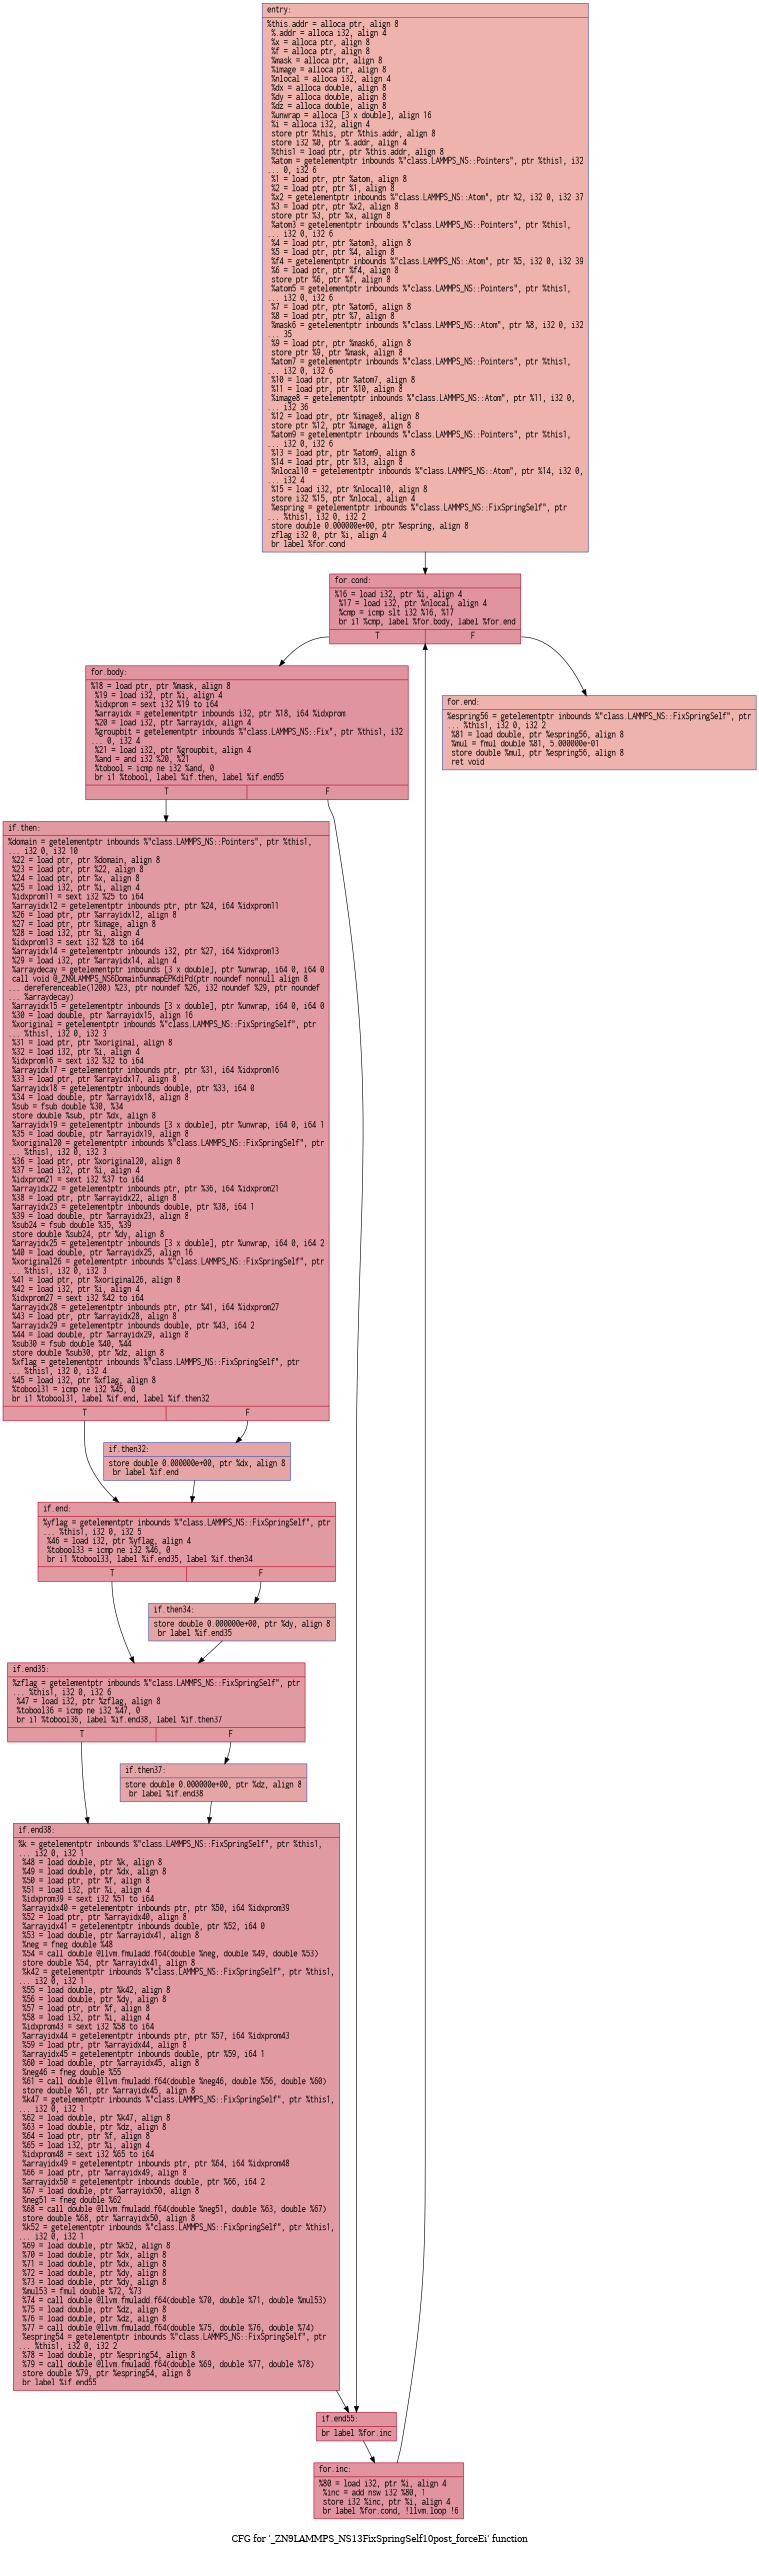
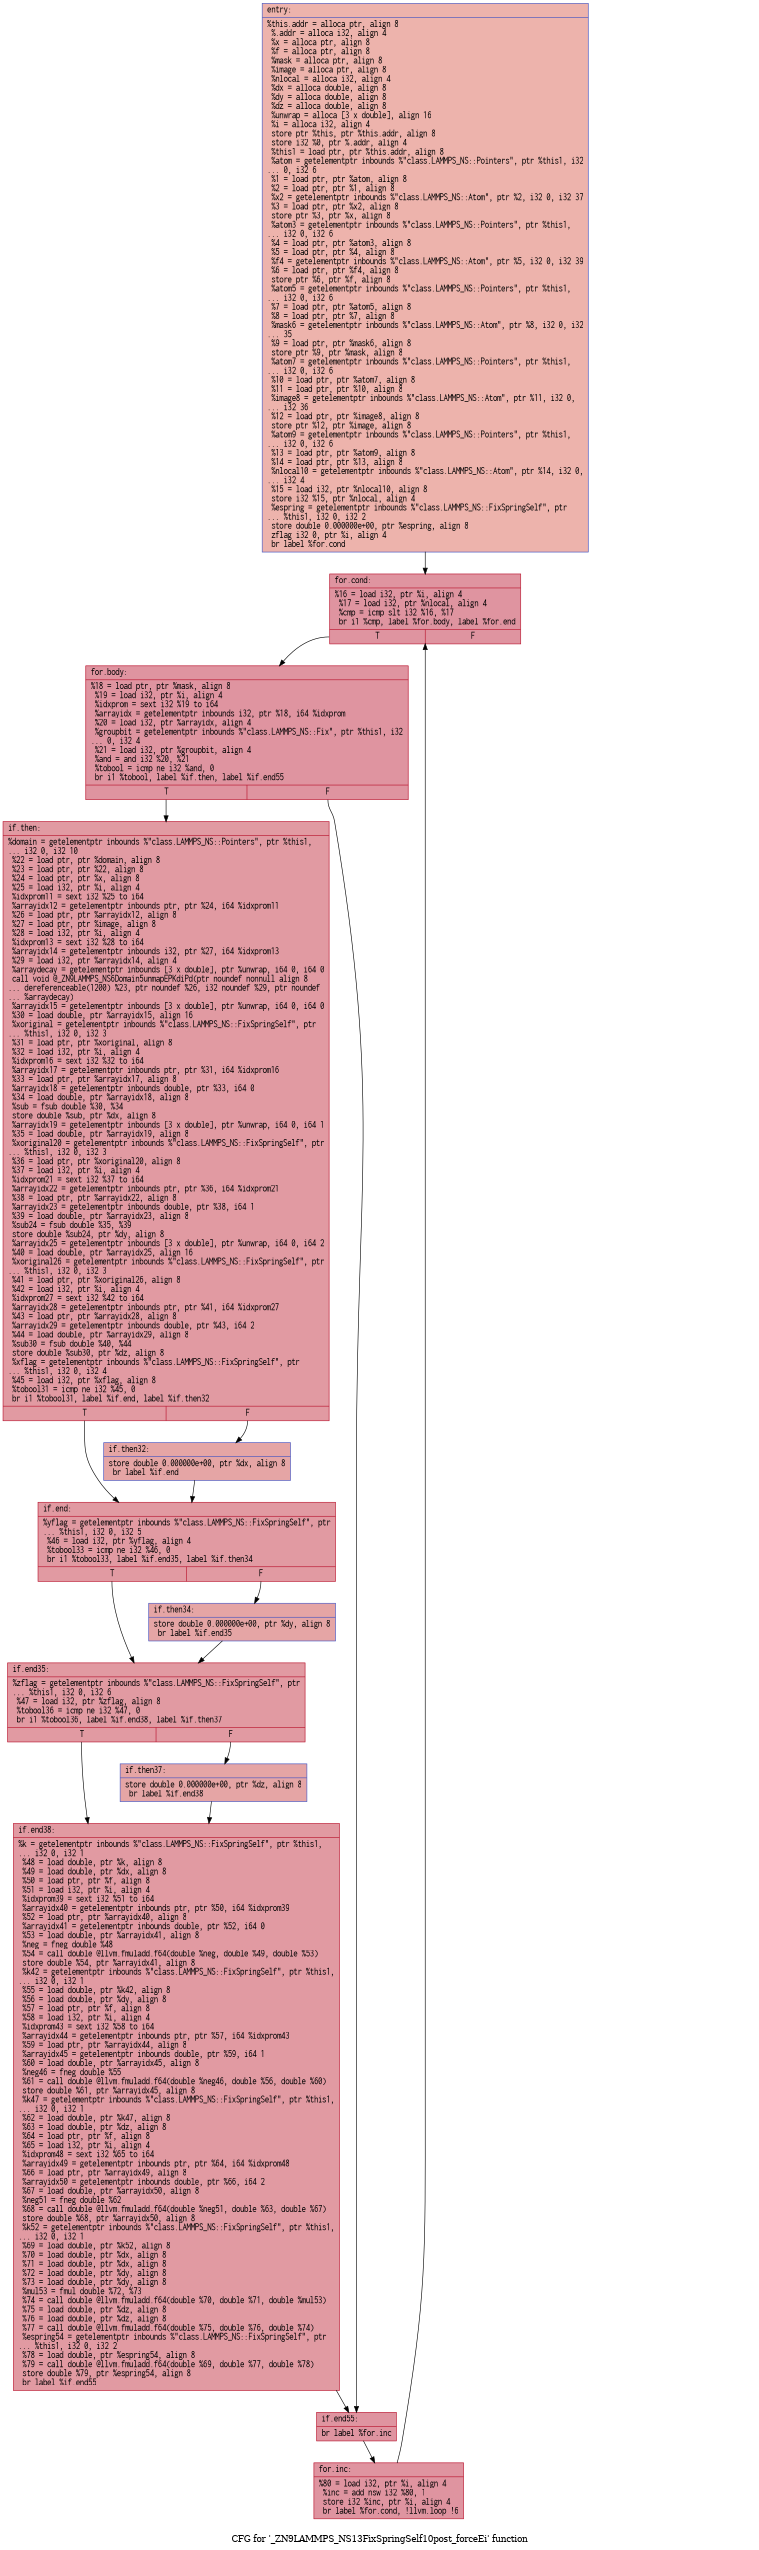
node "for.end:": removed
